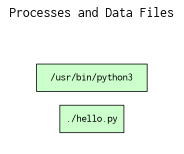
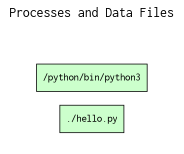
node "/usr/bin/python3": label "/usr/bin/python3" -> "/python/bin/python3"
